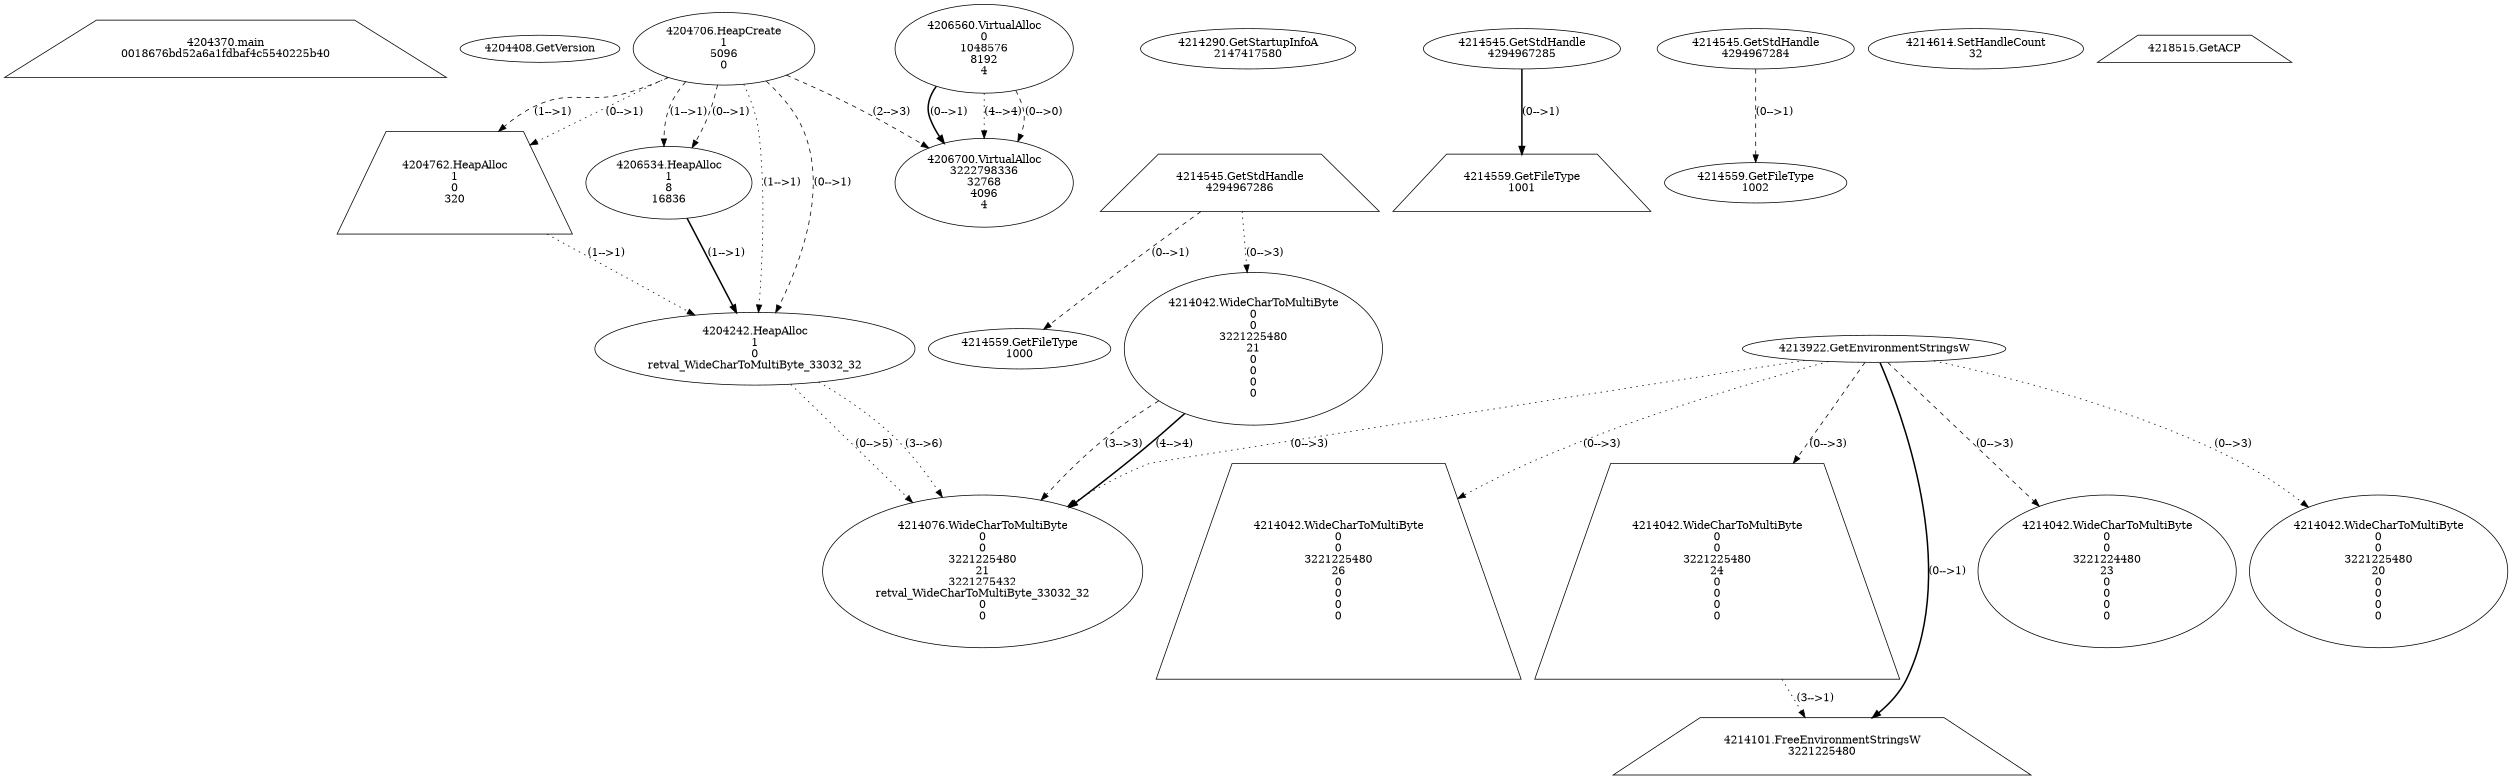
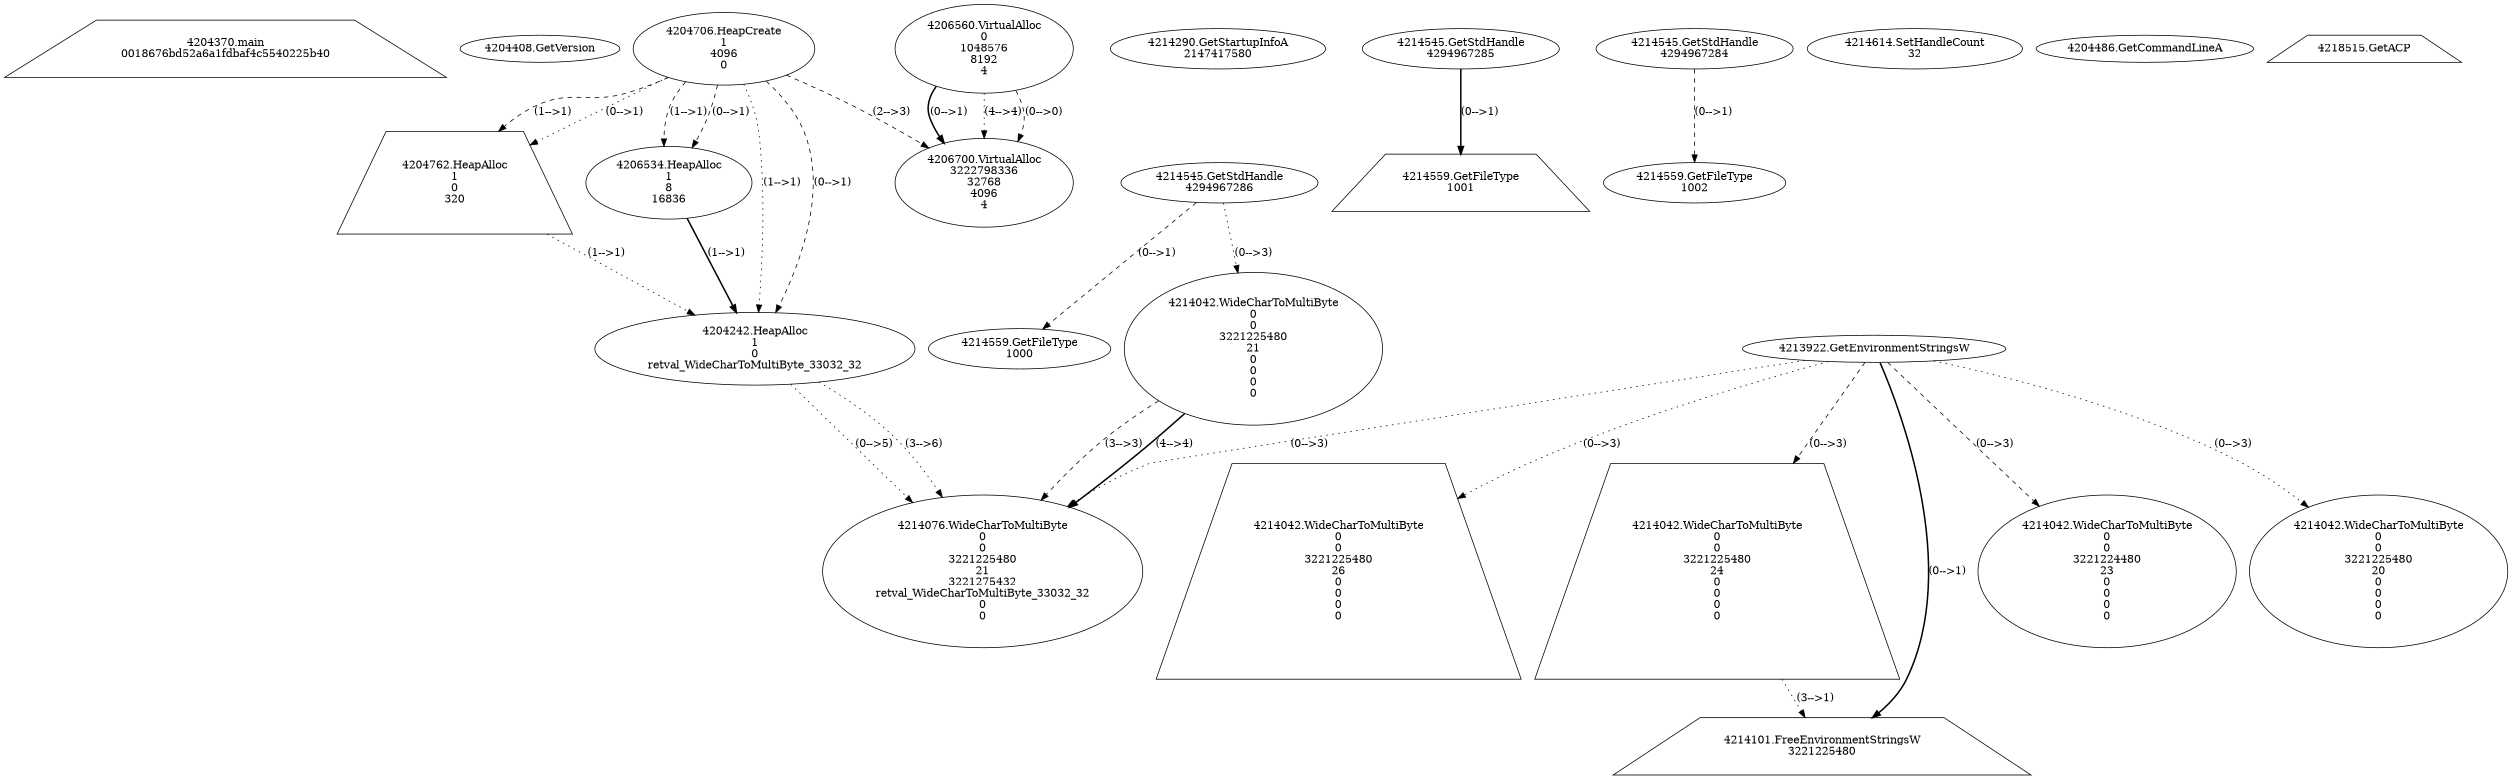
node "4204706.HeapCreate 1 5096 0": label "4204706.HeapCreate 1 5096 0" -> "4204706.HeapCreate 1 4096 0"
node "4204486.GetCommandLineA": added
node "4214545.GetStdHandle 4294967286": shape trapezium -> ellipse
